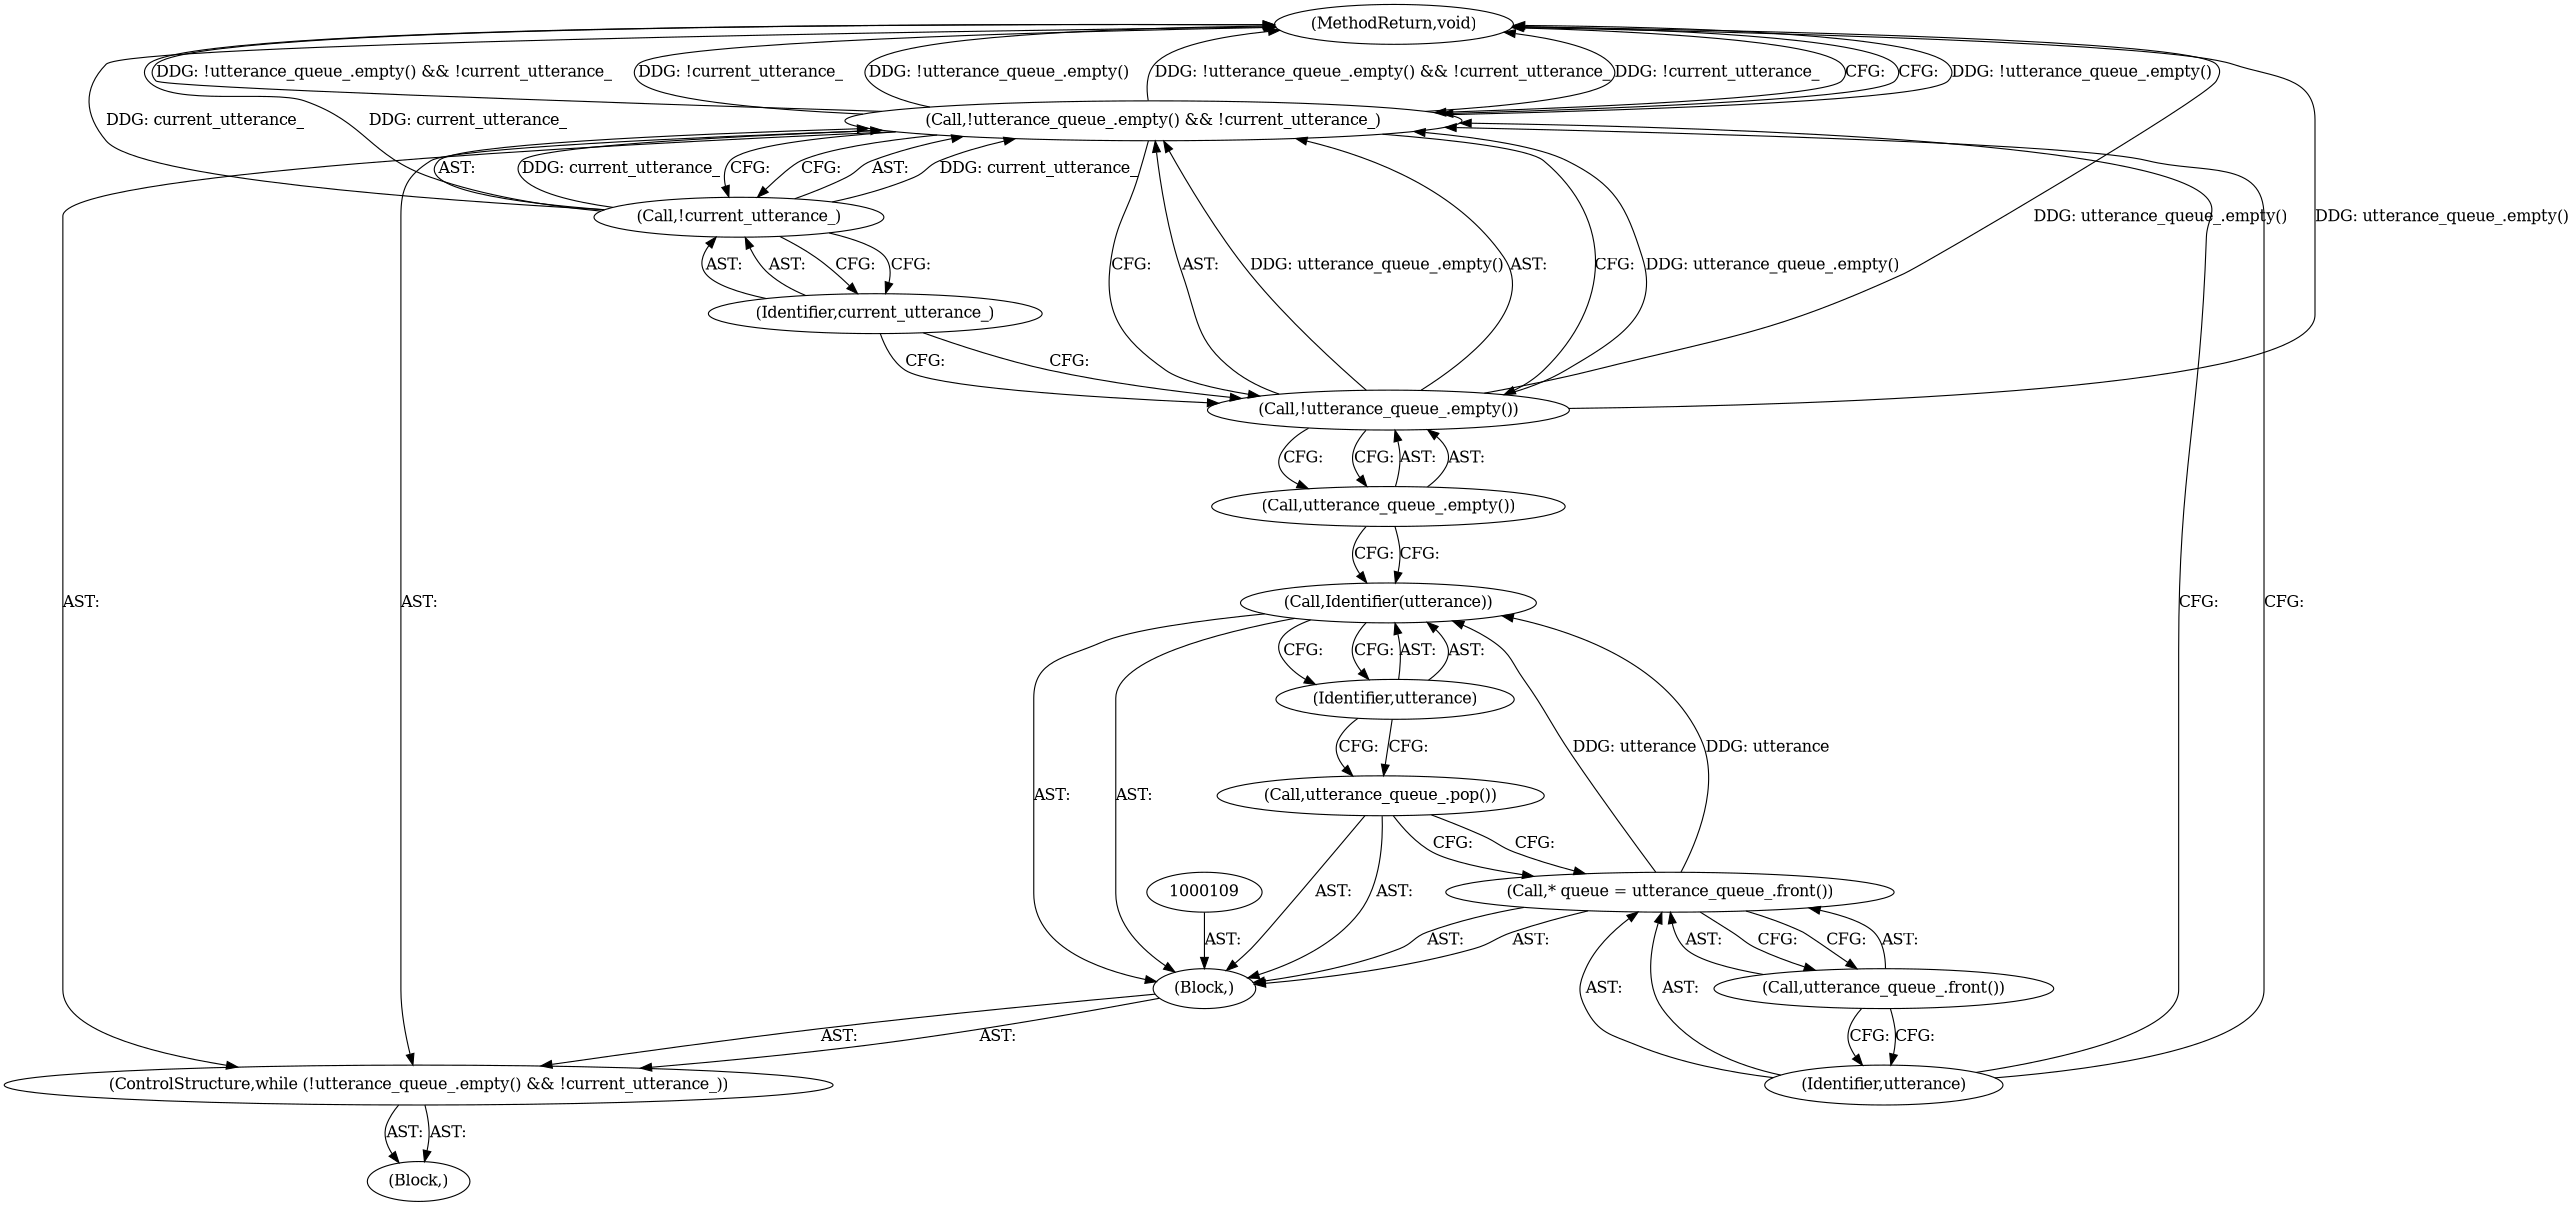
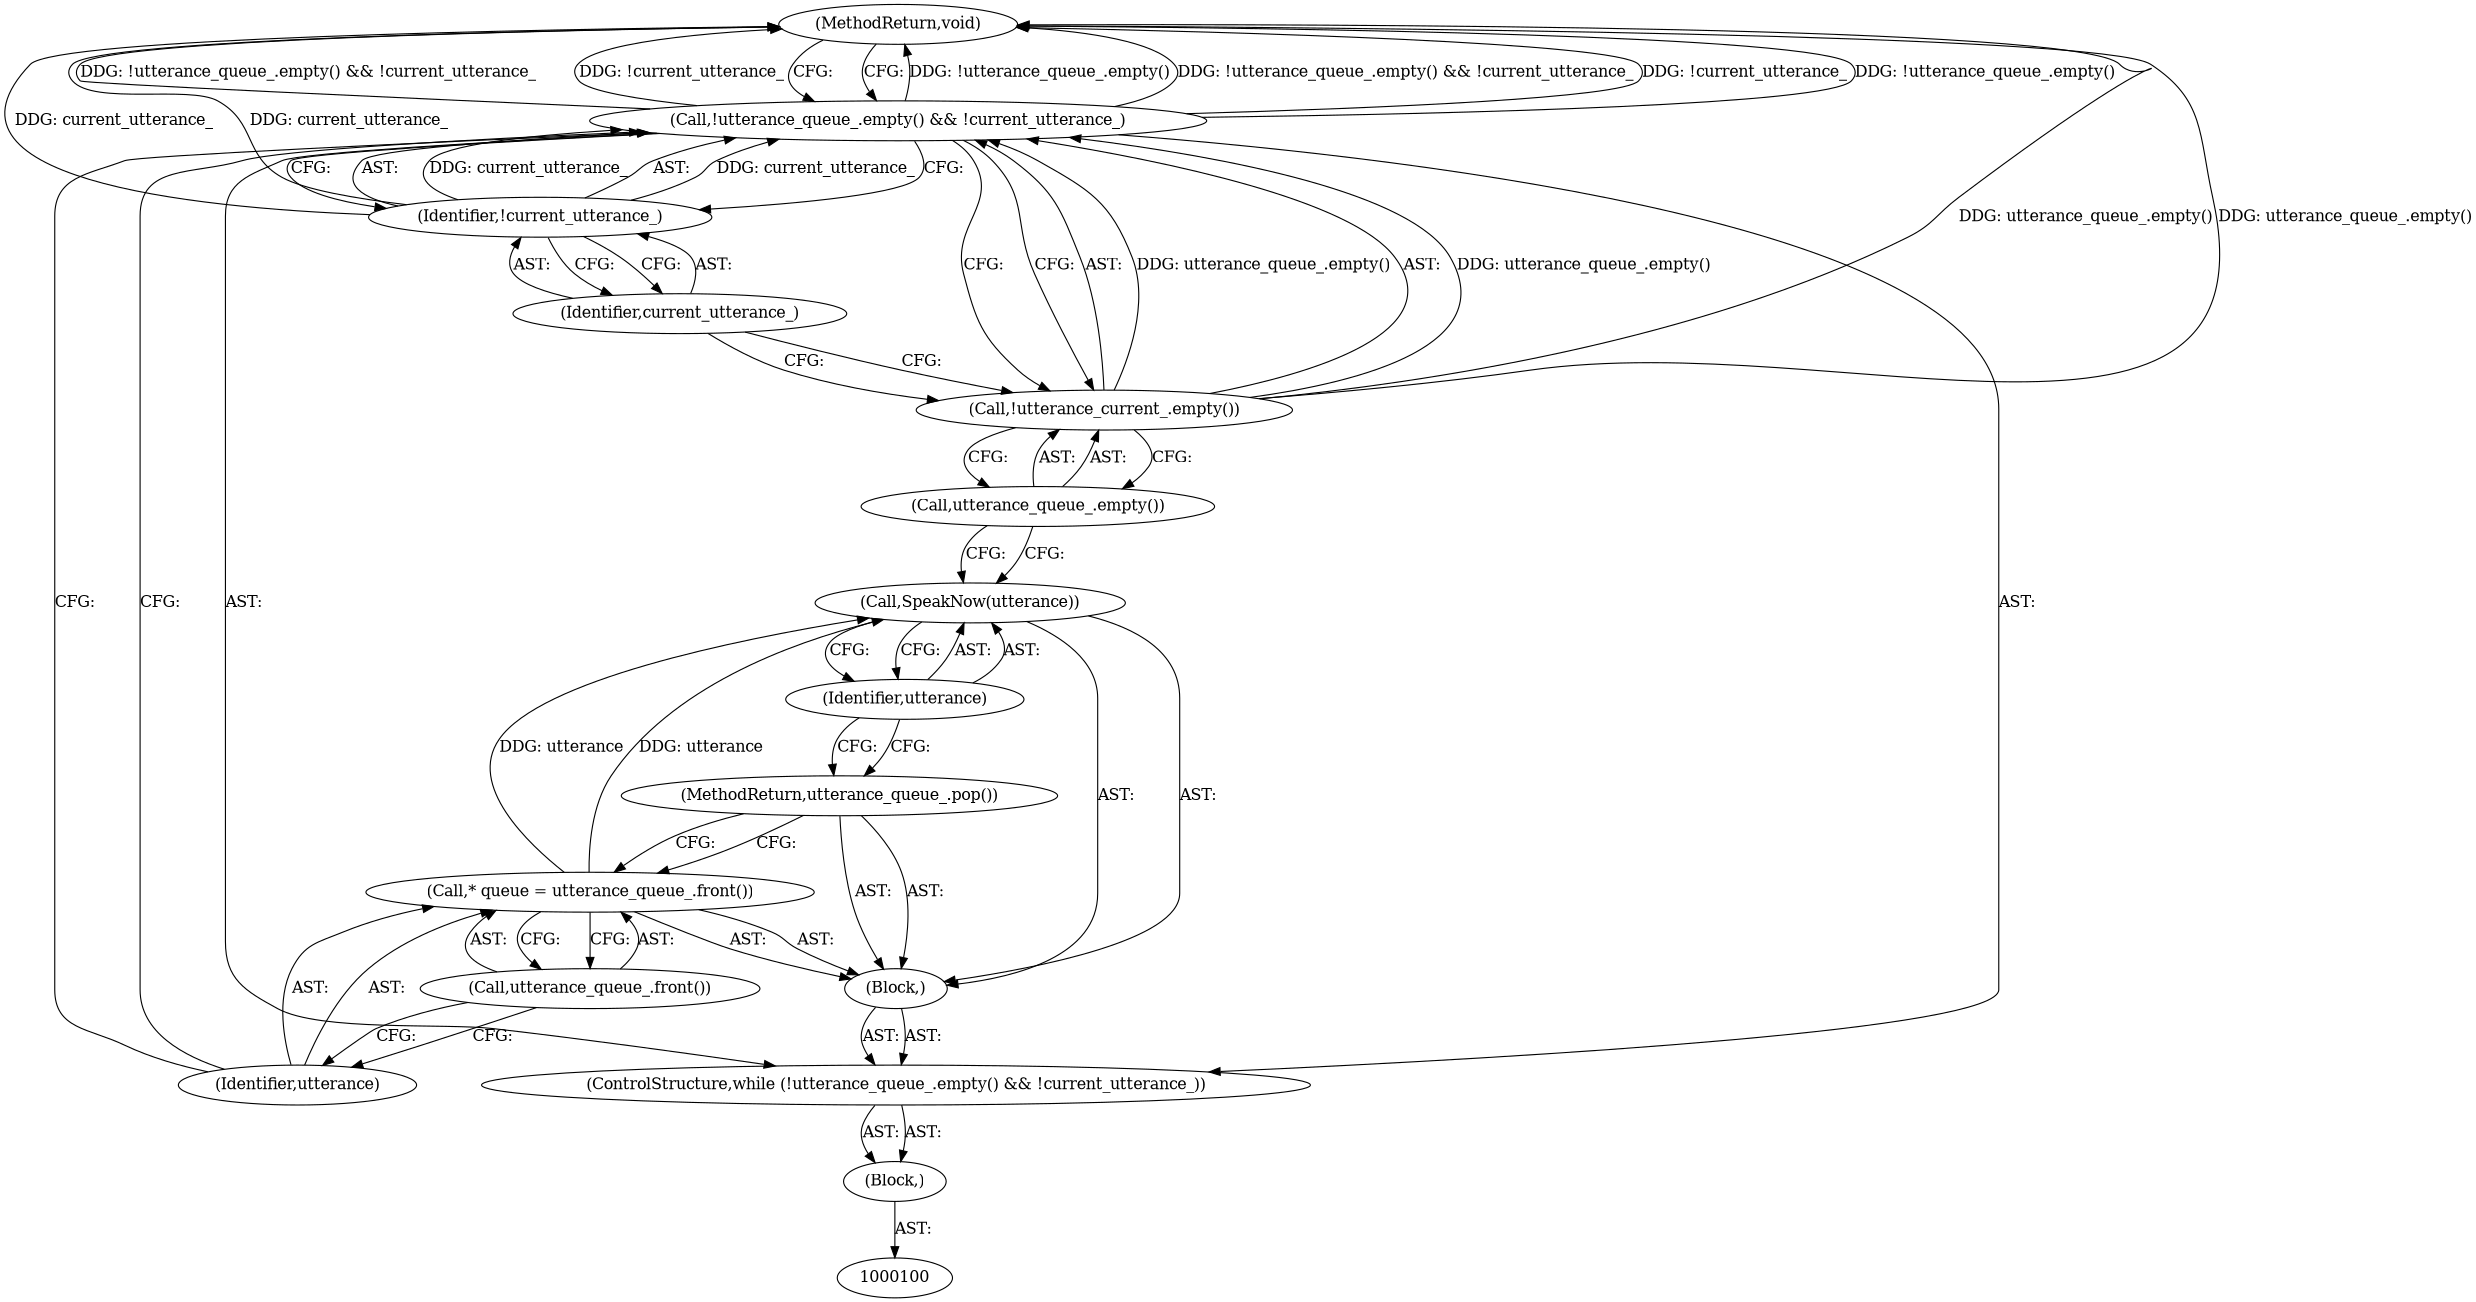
node "(Call,!current_utterance_)": label "(Call,!current_utterance_)" -> "(Identifier,!current_utterance_)"
node "(Call,!utterance_queue_.empty())": label "(Call,!utterance_queue_.empty())" -> "(Call,!utterance_current_.empty())"
node "(Call,Identifier(utterance))": label "(Call,Identifier(utterance))" -> "(Call,SpeakNow(utterance))"
node "(Call,utterance_queue_.pop())": label "(Call,utterance_queue_.pop())" -> "(MethodReturn,utterance_queue_.pop())"
node "1000109": removed
node "1000100": added
